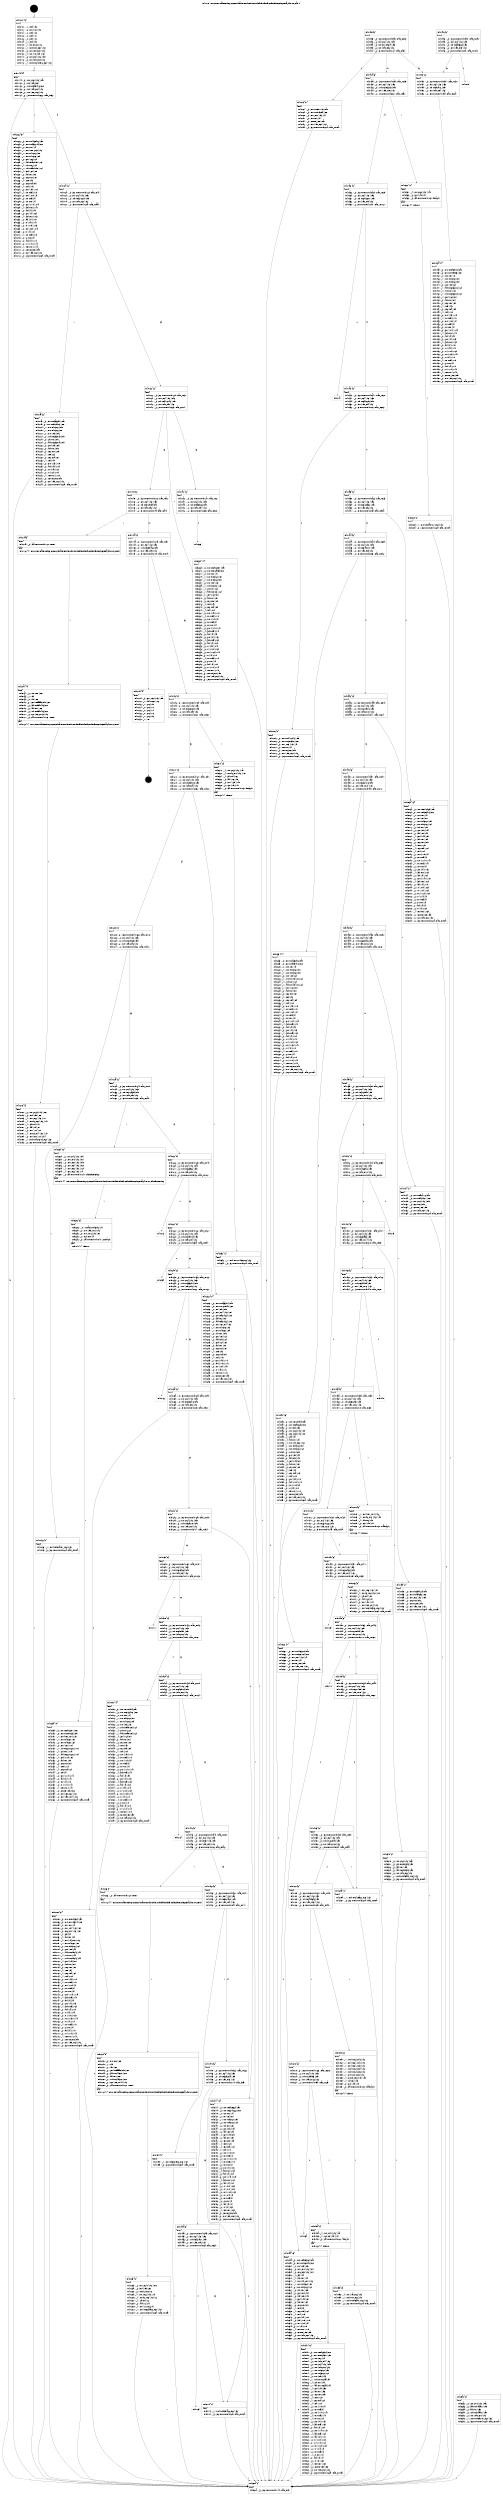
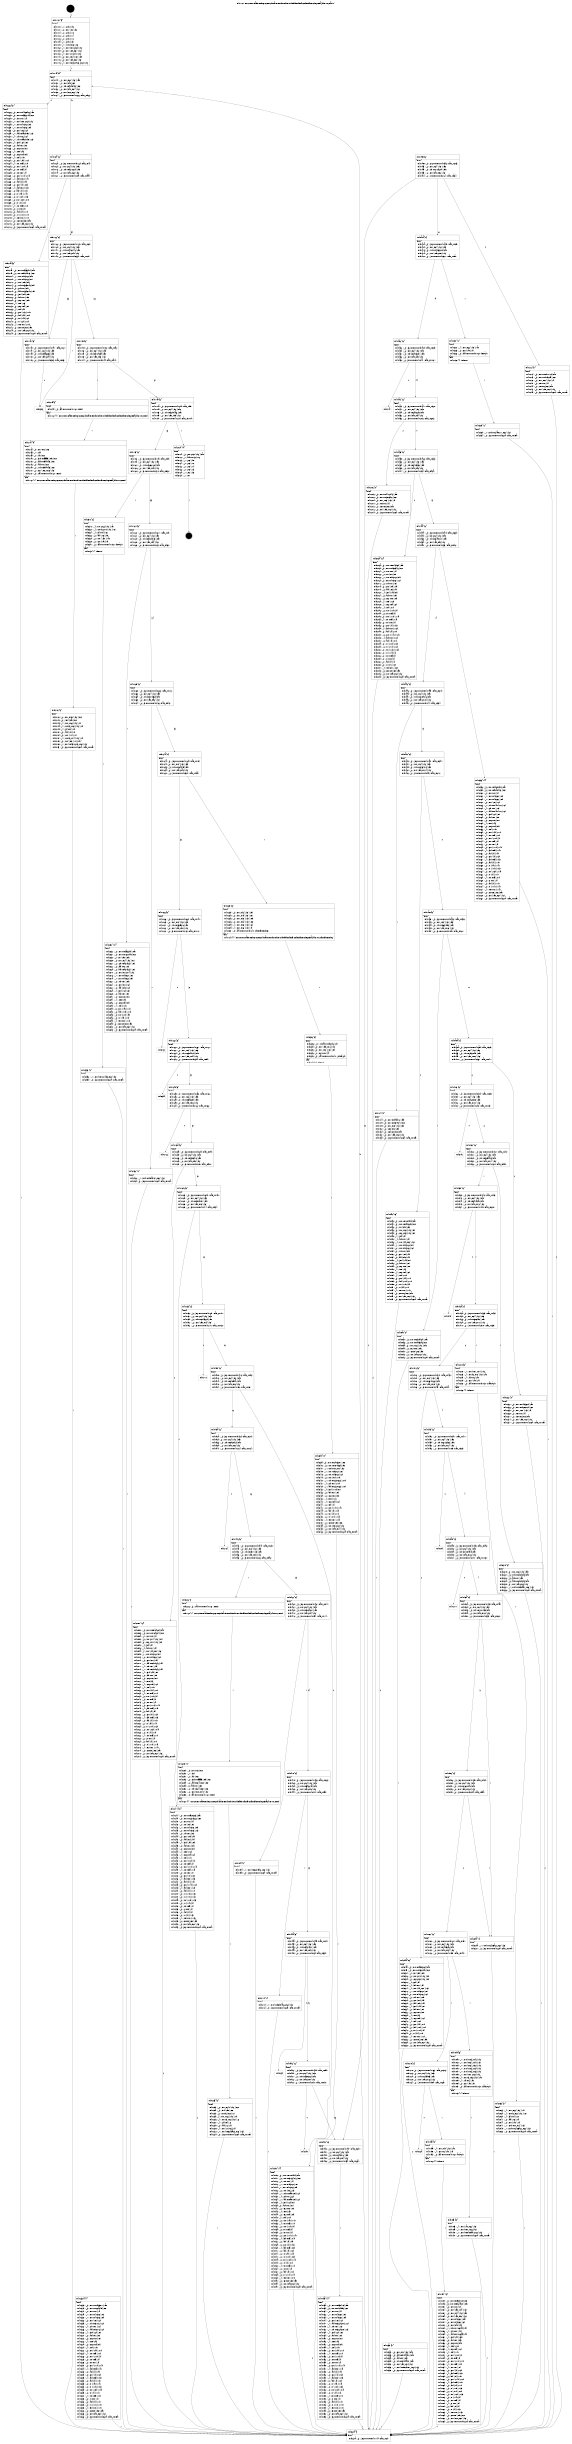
edge "0x401786 [28]" -> "0x40233d [144]": now "0x401786 [28]" -> "0x4025e5"
edge "0x40199a [28]" -> "0x40271d [12]": now "0x40199a [28]" -> "0x4019b6 [28]"
